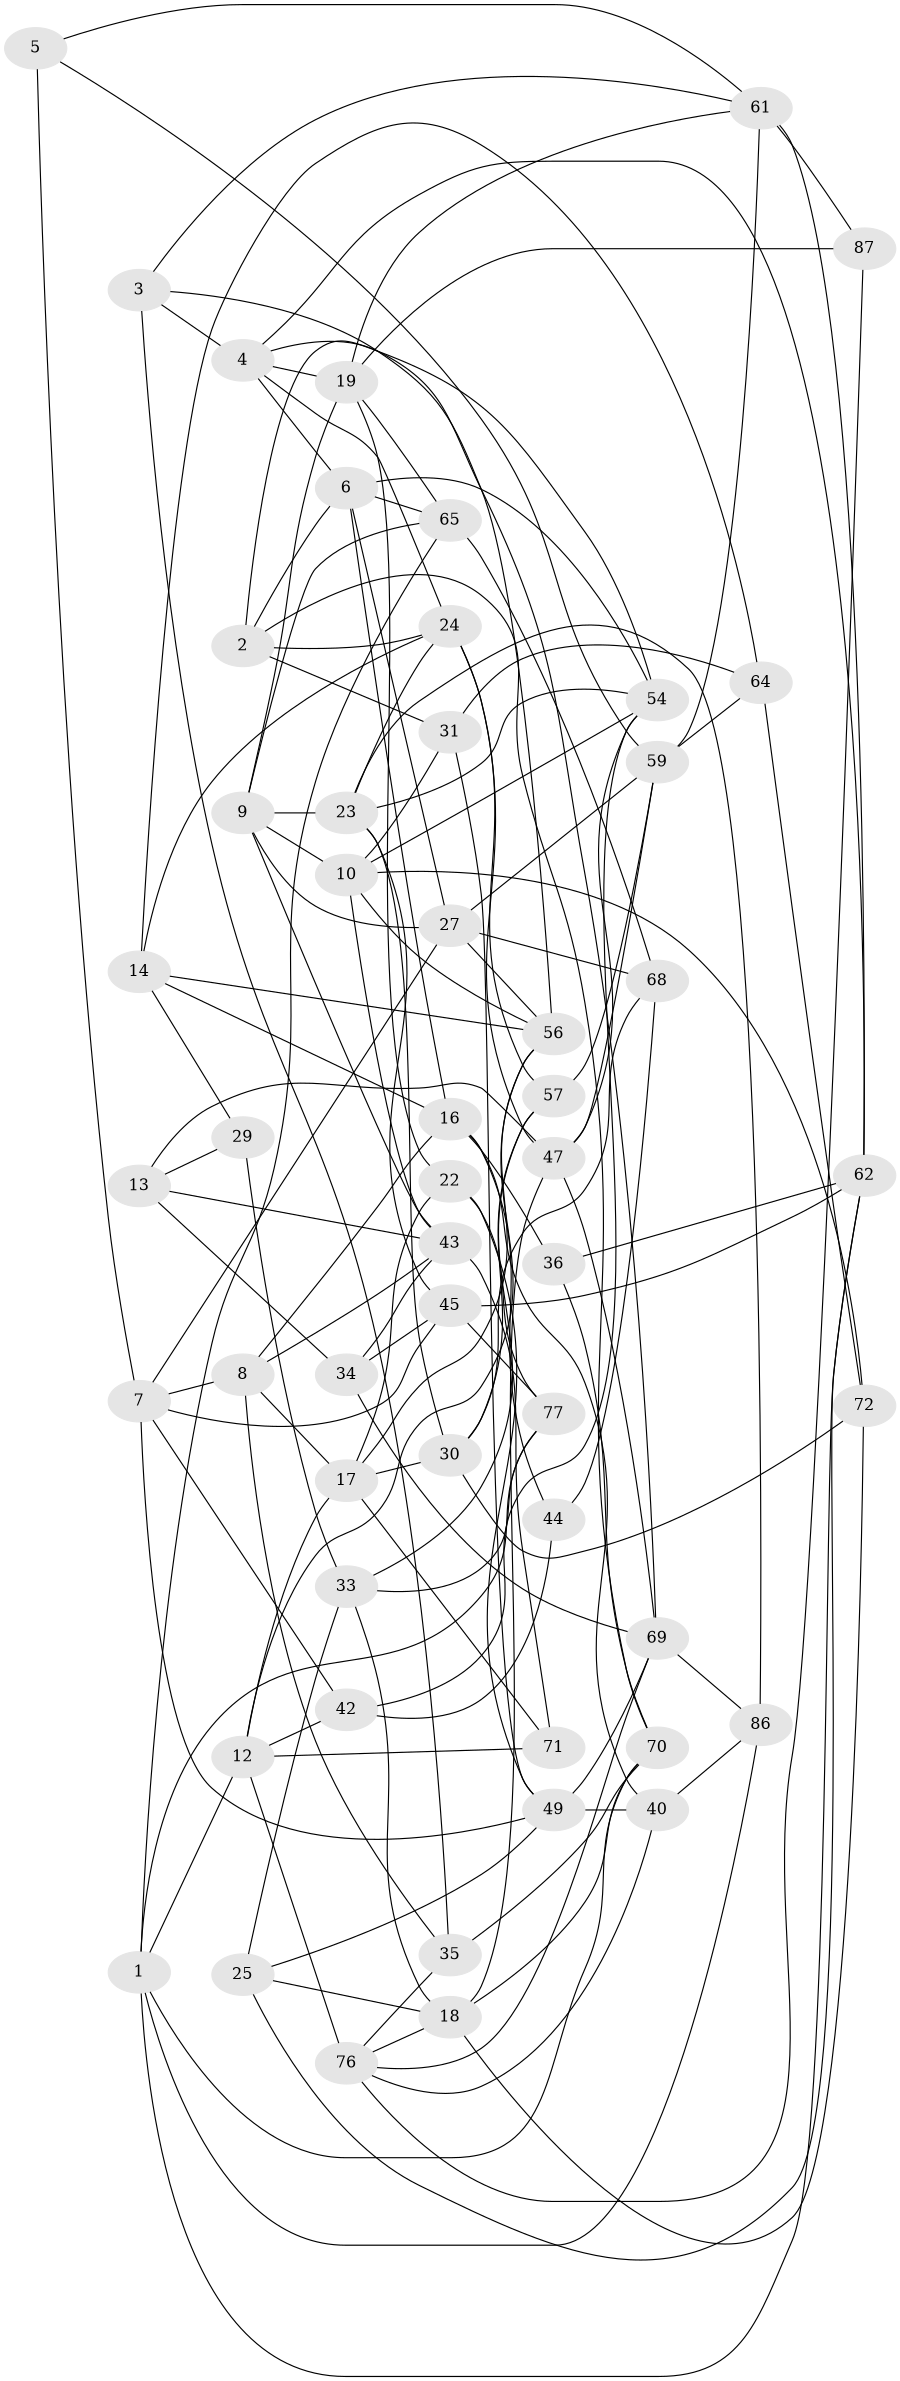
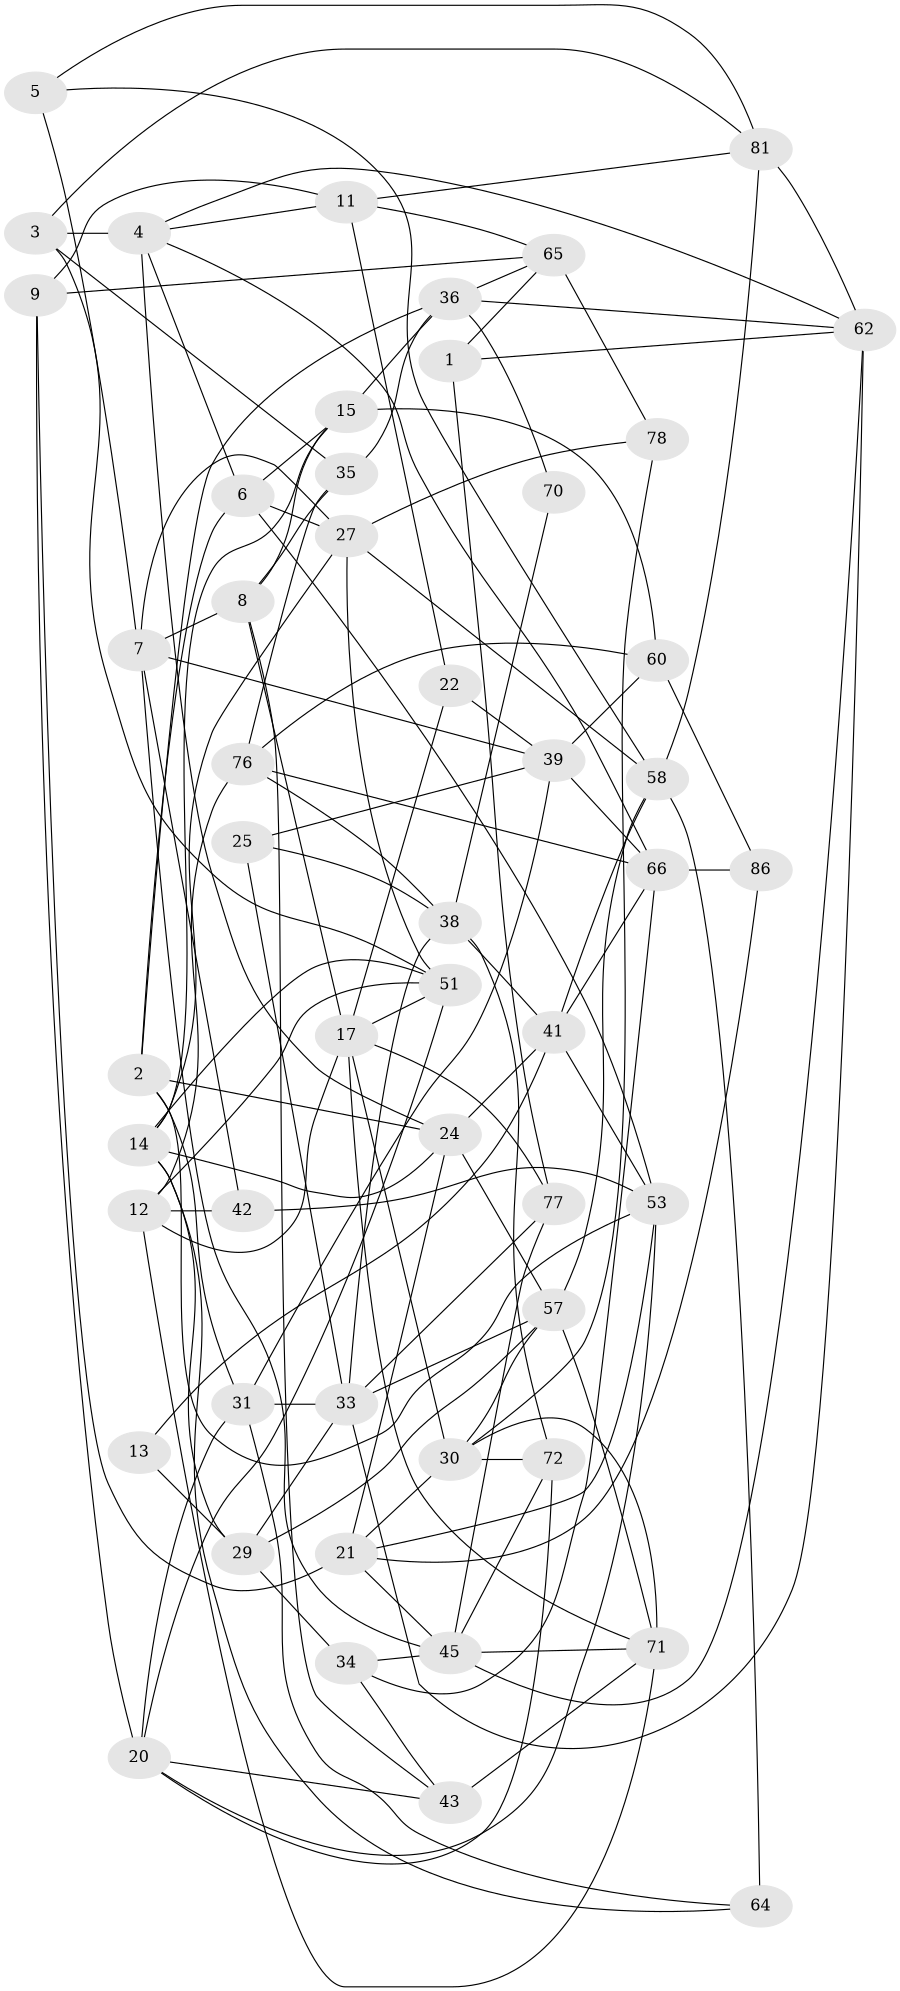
node "61": label "61" -> "81"
node "87": removed
node "19": label "19" -> "11"
edge "6" -- "65": now "36" -- "65"
node "54": label "54" -> "53"
node "59": label "59" -> "58"
node "23": label "23" -> "21"
node "10": label "10" -> "20"
edge "9" -- "27": now "14" -- "27"
node "68": label "68" -> "78"
edge "2" -- "70": now "2" -- "36"
edge "9" -- "43": removed
node "56": label "56" -> "51"
edge "64" -- "72": now "45" -- "72"
node "16": label "16" -> "15"
node "47": label "47" -> "41"
edge "13" -- "43": removed
edge "13" -- "34": now "29" -- "34"
edge "22" -- "77": now "17" -- "77"
edge "31" -- "33": added
edge "57" -- "29": added
edge "30" -- "71": added
edge "57" -- "71": added
node "44": removed
node "69": label "69" -> "66"
edge "71" -- "45": added
node "49": label "49" -> "39"
node "40": label "40" -> "60"
edge "70" -- "35": now "36" -- "35"
edge "12" -- "1": removed
node "18": label "18" -> "38"
edge "62" -- "25": now "62" -- "33"
edge "70" -- "1": removed
edge "86" -- "1": removed
